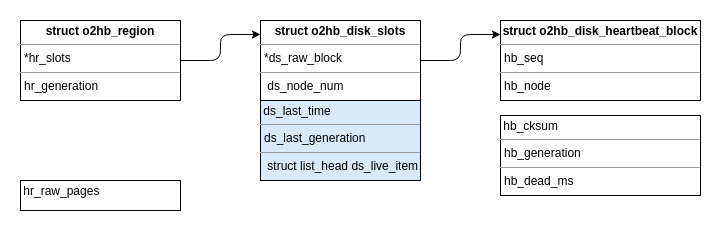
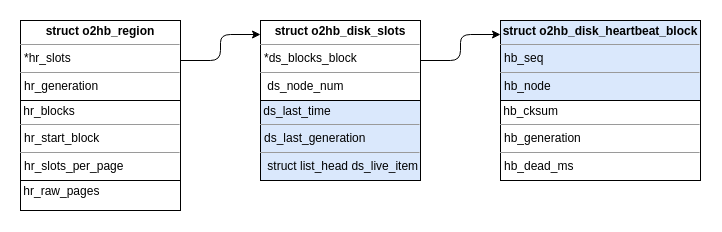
node "struct o2hb_disk_slots *ds_raw_block ds_node_num": label "struct o2hb_disk_slots *ds_raw_block ds_node_num" -> "struct o2hb_disk_slots *ds_blocks_block ds_node_num"
node "struct o2hb_disk_heartbeat_block hb_seq hb_node": fillcolor #ffffff -> #dae8fc
node "hr_blocks hr_start_block hr_slots_per_page": added
node "hb_cksum hb_generation hb_dead_ms": moved (601, 156) -> (601, 141)
